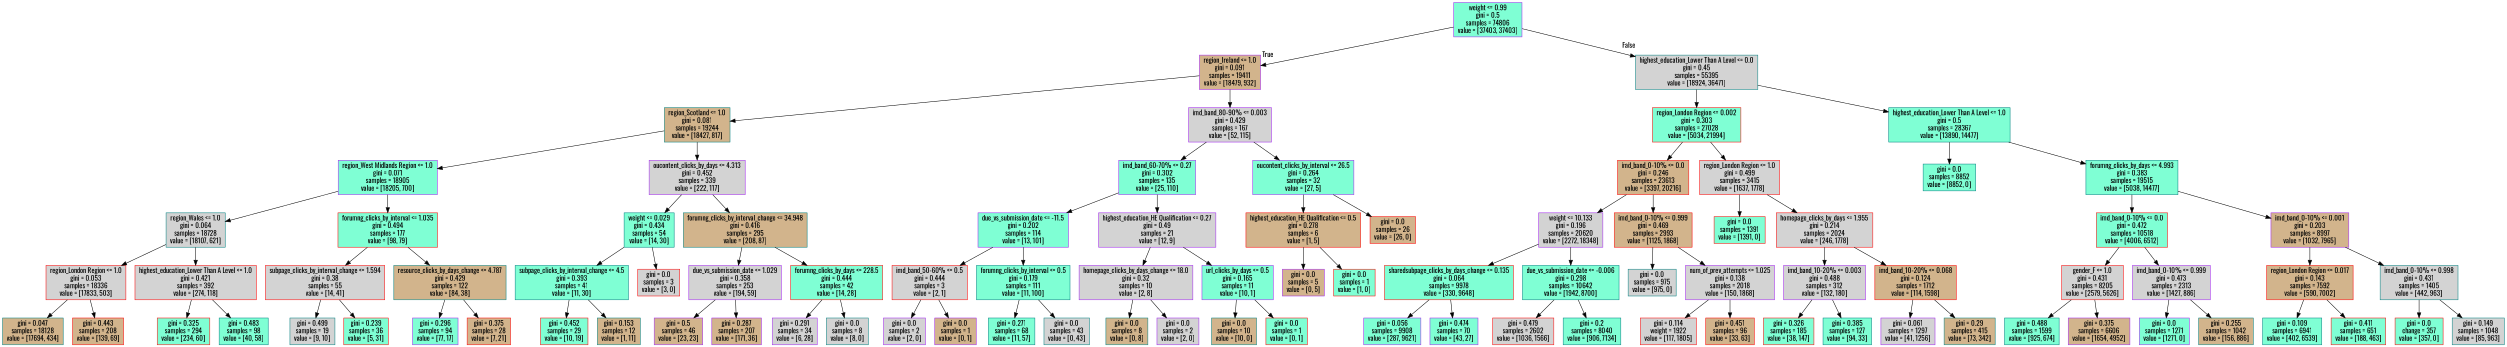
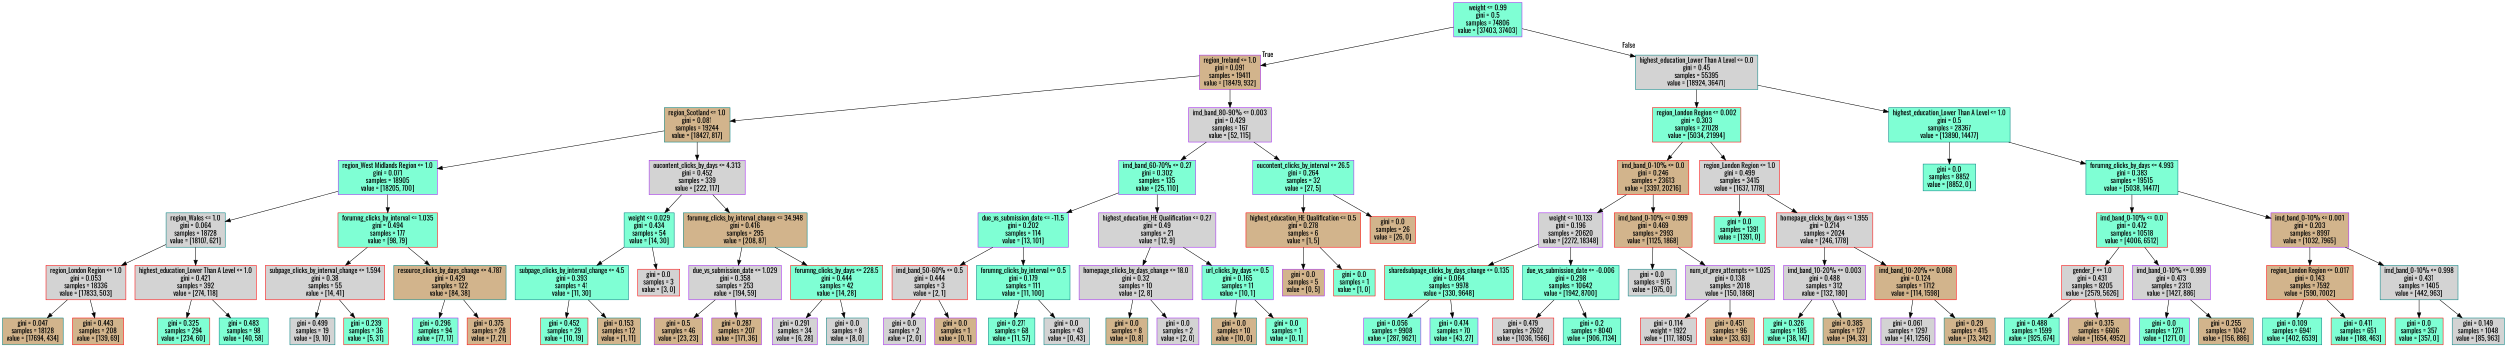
node "gini = 0.385 samples = 127 value = [94, 33]": fillcolor aquamarine -> tan
node "gini = 0.0 change = 357 value = [357, 0]": label "gini = 0.0 change = 357 value = [357, 0]" -> "gini = 0.0 samples = 357 value = [357, 0]"
